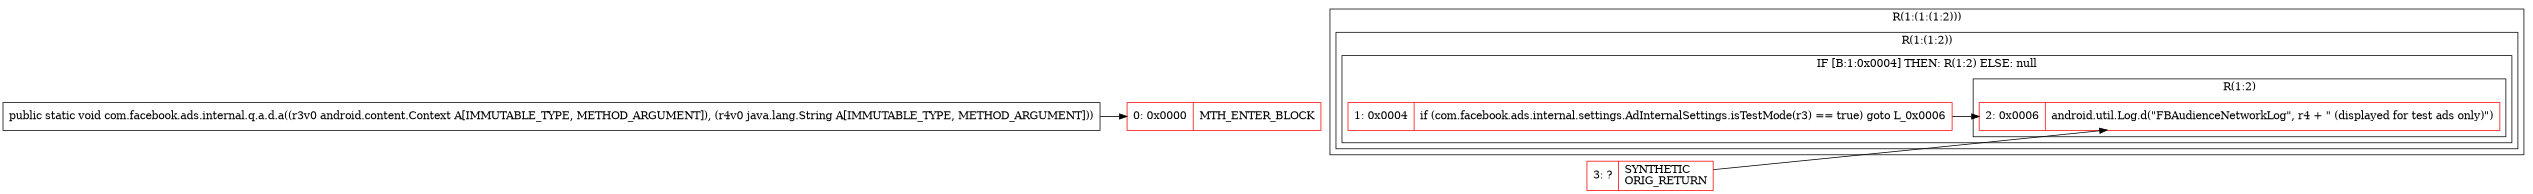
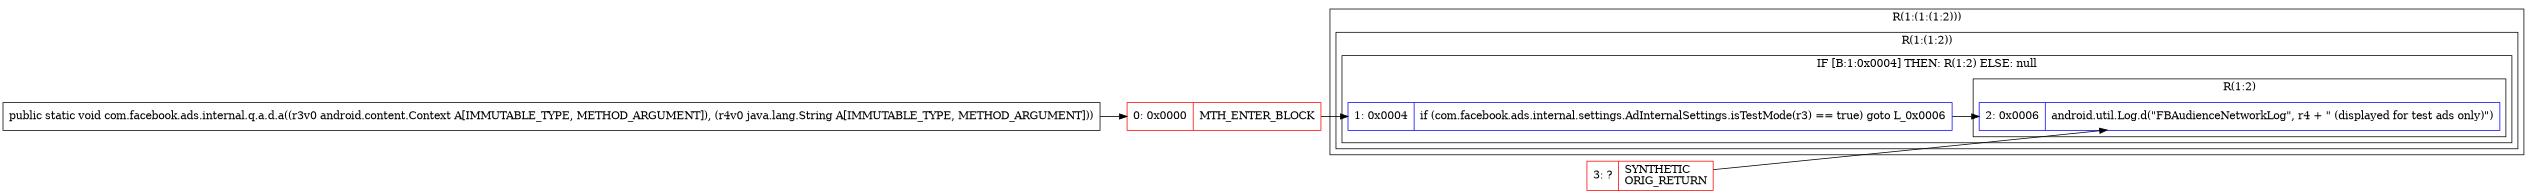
edge "0: 0x0000" -> "1: 0x0004": added
node "1: 0x0004": color red -> blue
node "2: 0x0006": color red -> blue
